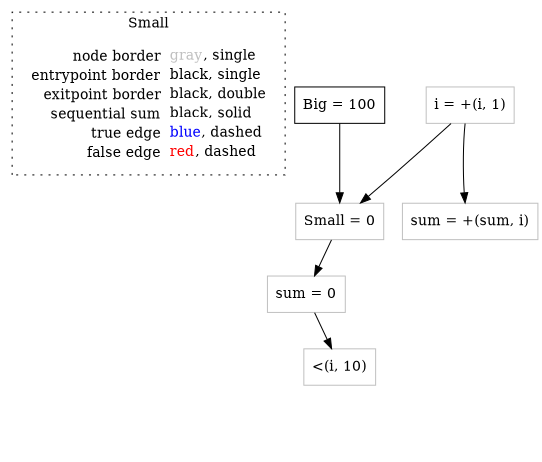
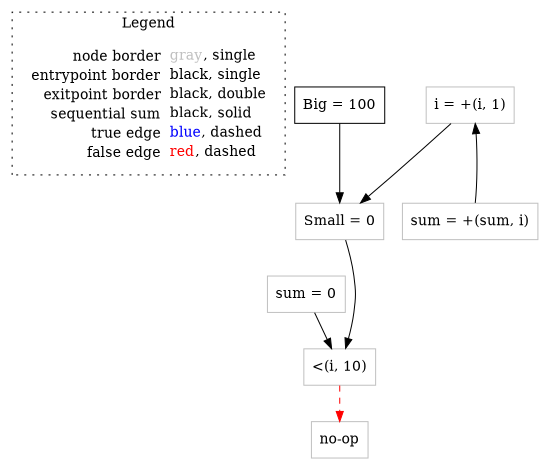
cluster "Small": label "Small" -> "Legend"
edge "i = +(i, 1)" -> "sum = +(sum, i)": reversed
edge "Small = 0" -> "sum = 0": now "Small = 0" -> "<(i, 10)"
node "no-op": added
